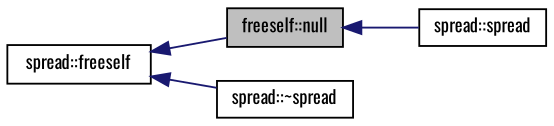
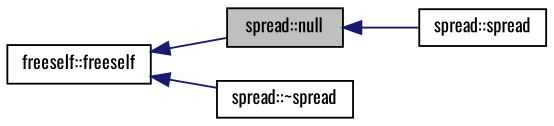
node "freeself::null": label "freeself::null" -> "spread::null"
node "spread::freeself": label "spread::freeself" -> "freeself::freeself"
